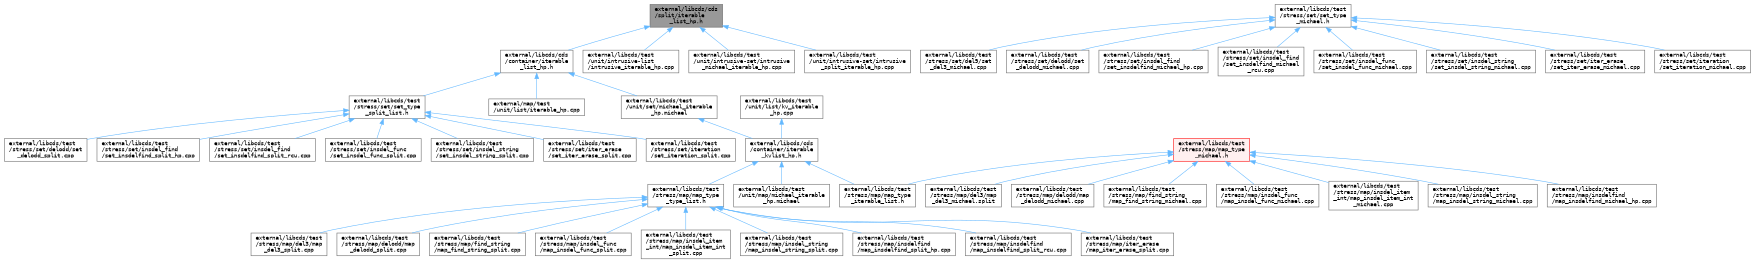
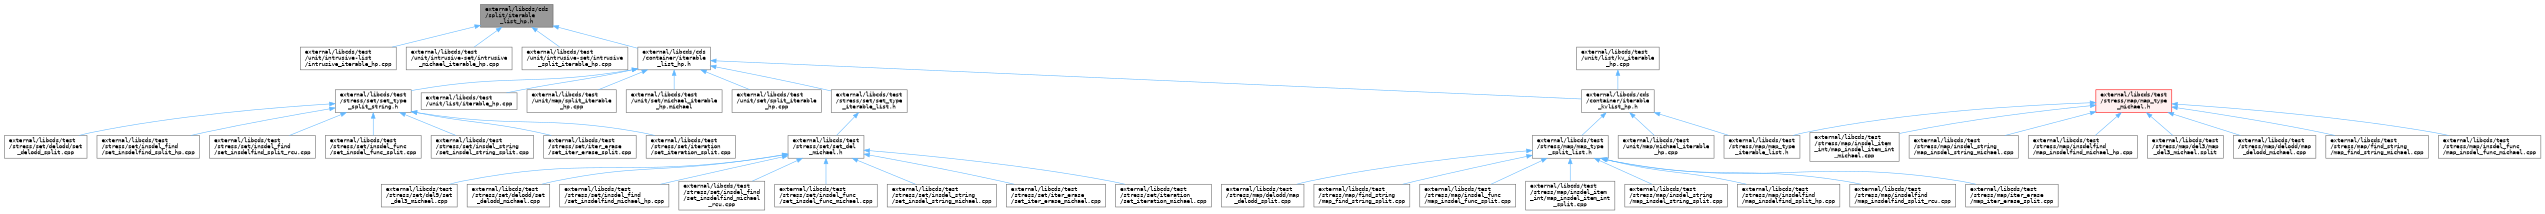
node "external/libcds/test /stress/set/set_type _michael.h": label "external/libcds/test /stress/set/set_type _michael.h" -> "external/libcds/test /stress/set/set_del _michael.h"
node "external/libcds/test /unit/map/split_iterable _hp.cpp": added
node "external/libcds/test /unit/set/split_iterable _hp.cpp": added
node "external/libcds/test /stress/set/set_type _iterable_list.h": added
node "external/libcds/test /stress/set/set_type _split_list.h": label "external/libcds/test /stress/set/set_type _split_list.h" -> "external/libcds/test /stress/set/set_type _split_string.h"
node "external/map/test /unit/list/iterable_hp.cpp": label "external/map/test /unit/list/iterable_hp.cpp" -> "external/libcds/test /unit/list/iterable_hp.cpp"
edge "external/libcds/cds /container/iterable _kvlist_hp.h" -> "external/libcds/test /unit/set/michael_iterable _hp.michael": now "external/libcds/cds /container/iterable _kvlist_hp.h" -> "external/libcds/cds /container/iterable _list_hp.h"
node "external/libcds/test /stress/map/map_type _type_list.h": label "external/libcds/test /stress/map/map_type _type_list.h" -> "external/libcds/test /stress/map/map_type _split_list.h"
node "external/libcds/test /unit/map/michael_iterable _hp.michael": label "external/libcds/test /unit/map/michael_iterable _hp.michael" -> "external/libcds/test /unit/map/michael_iterable _hp.cpp"
node "external/libcds/test /stress/map/del3/map _del3_split.cpp": removed
